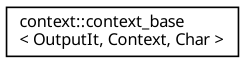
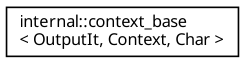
node "context::context_base < OutputIt, Context, Char >": label "context::context_base < OutputIt, Context, Char >" -> "internal::context_base < OutputIt, Context, Char >"
